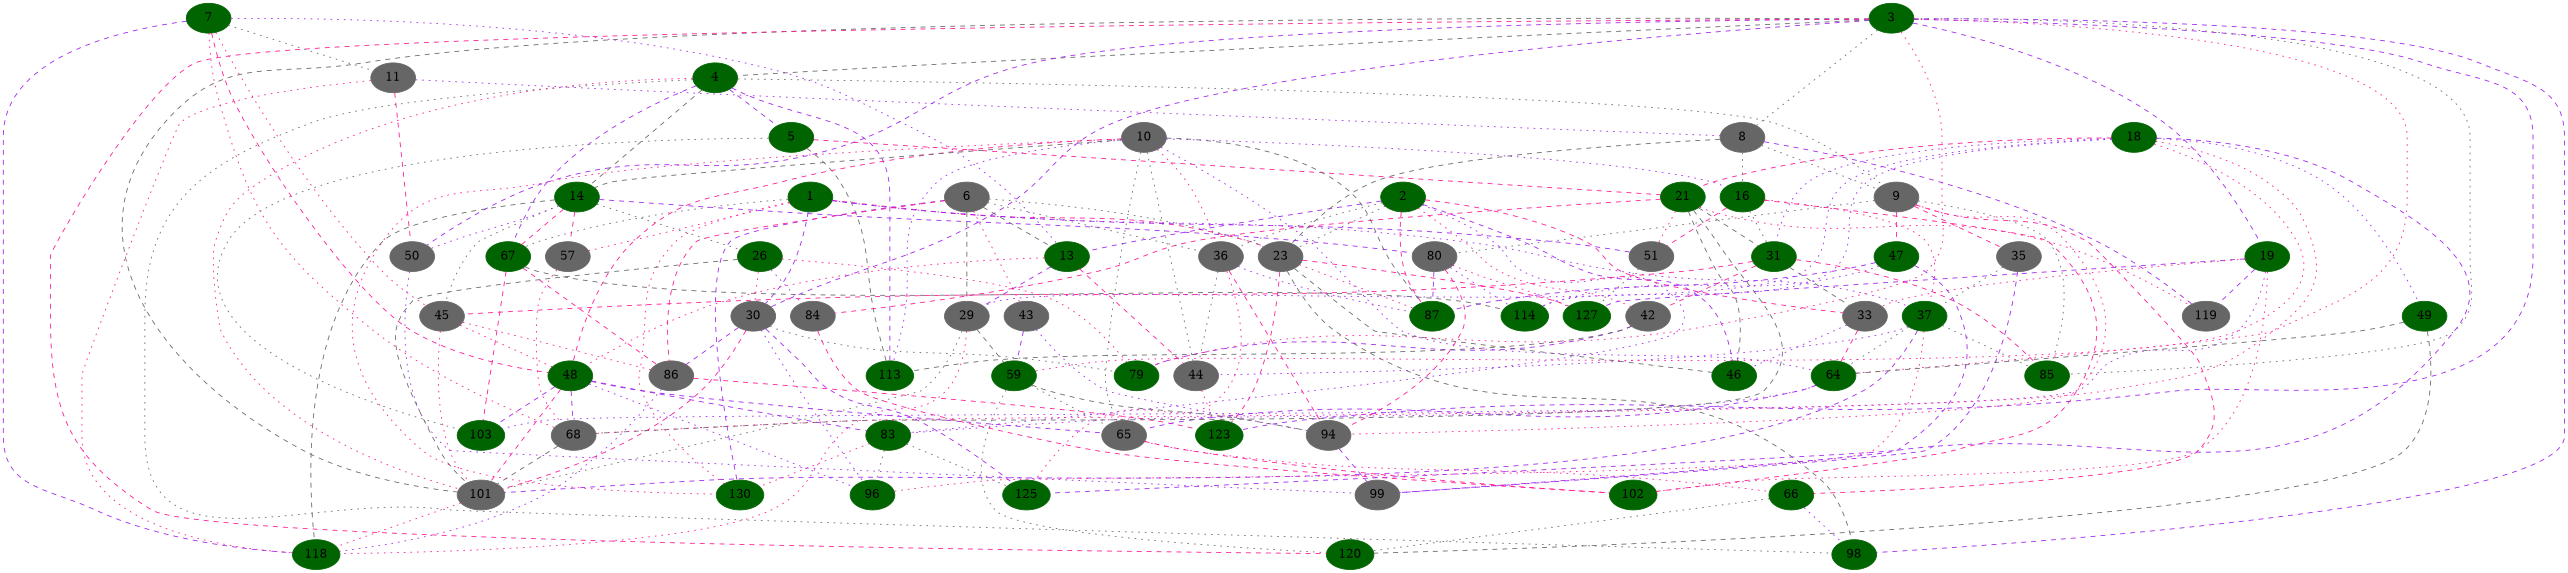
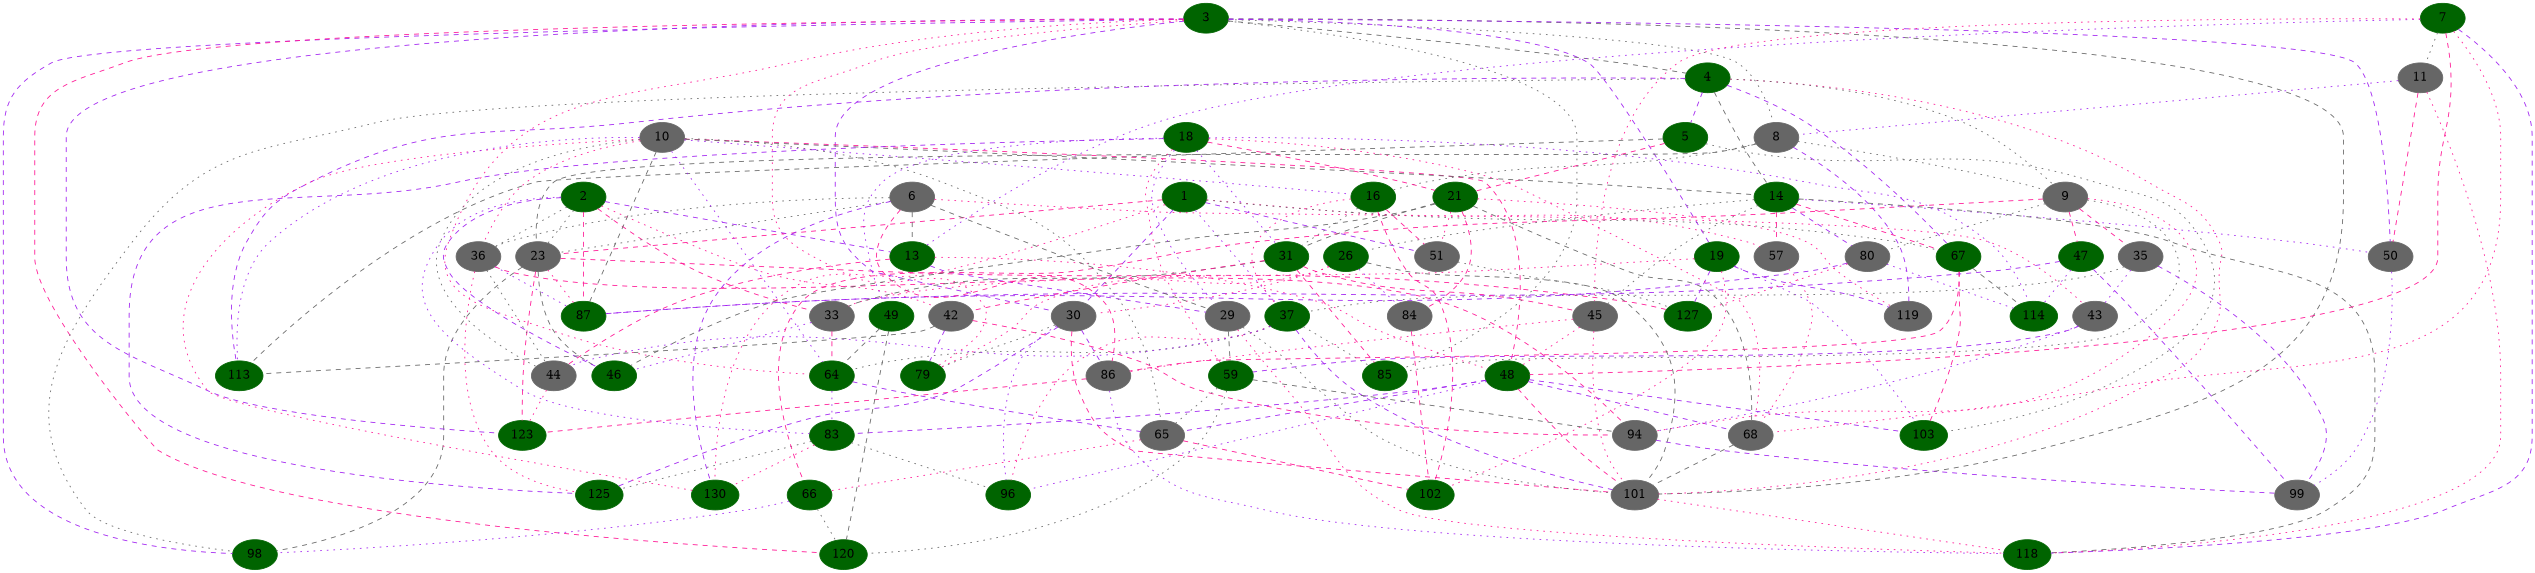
edge "35" -- "43": added
edge "80" -- "94": now "42" -- "94"
